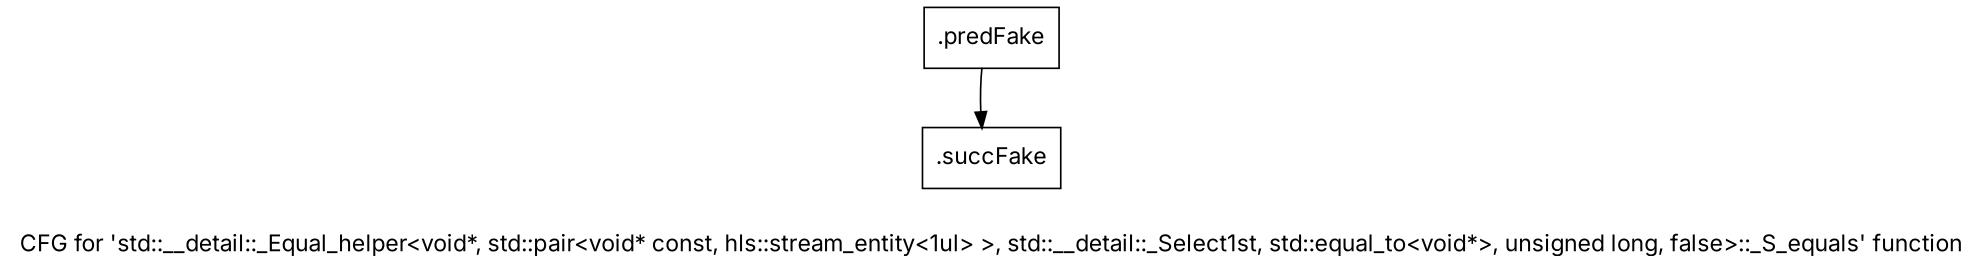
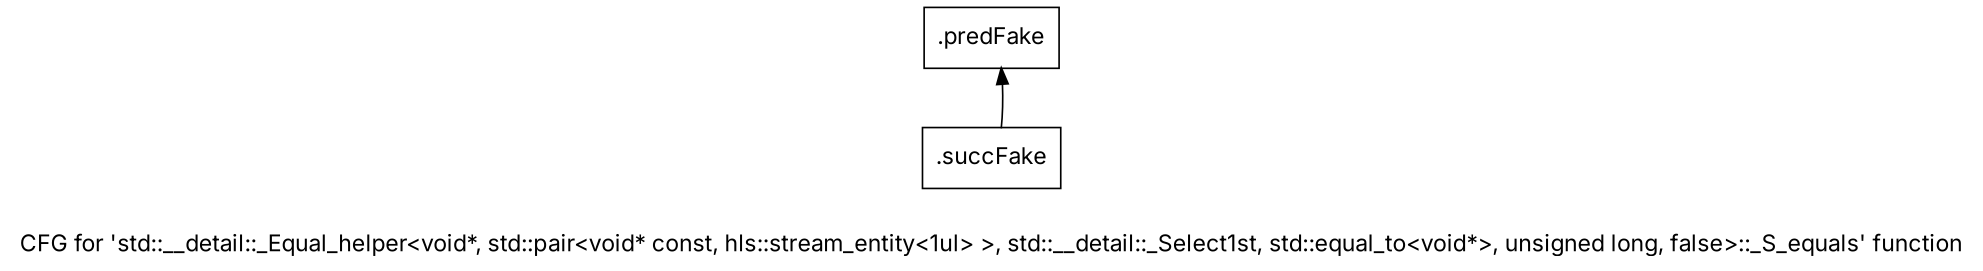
edge ".predFake" -> ".succFake": reversed
